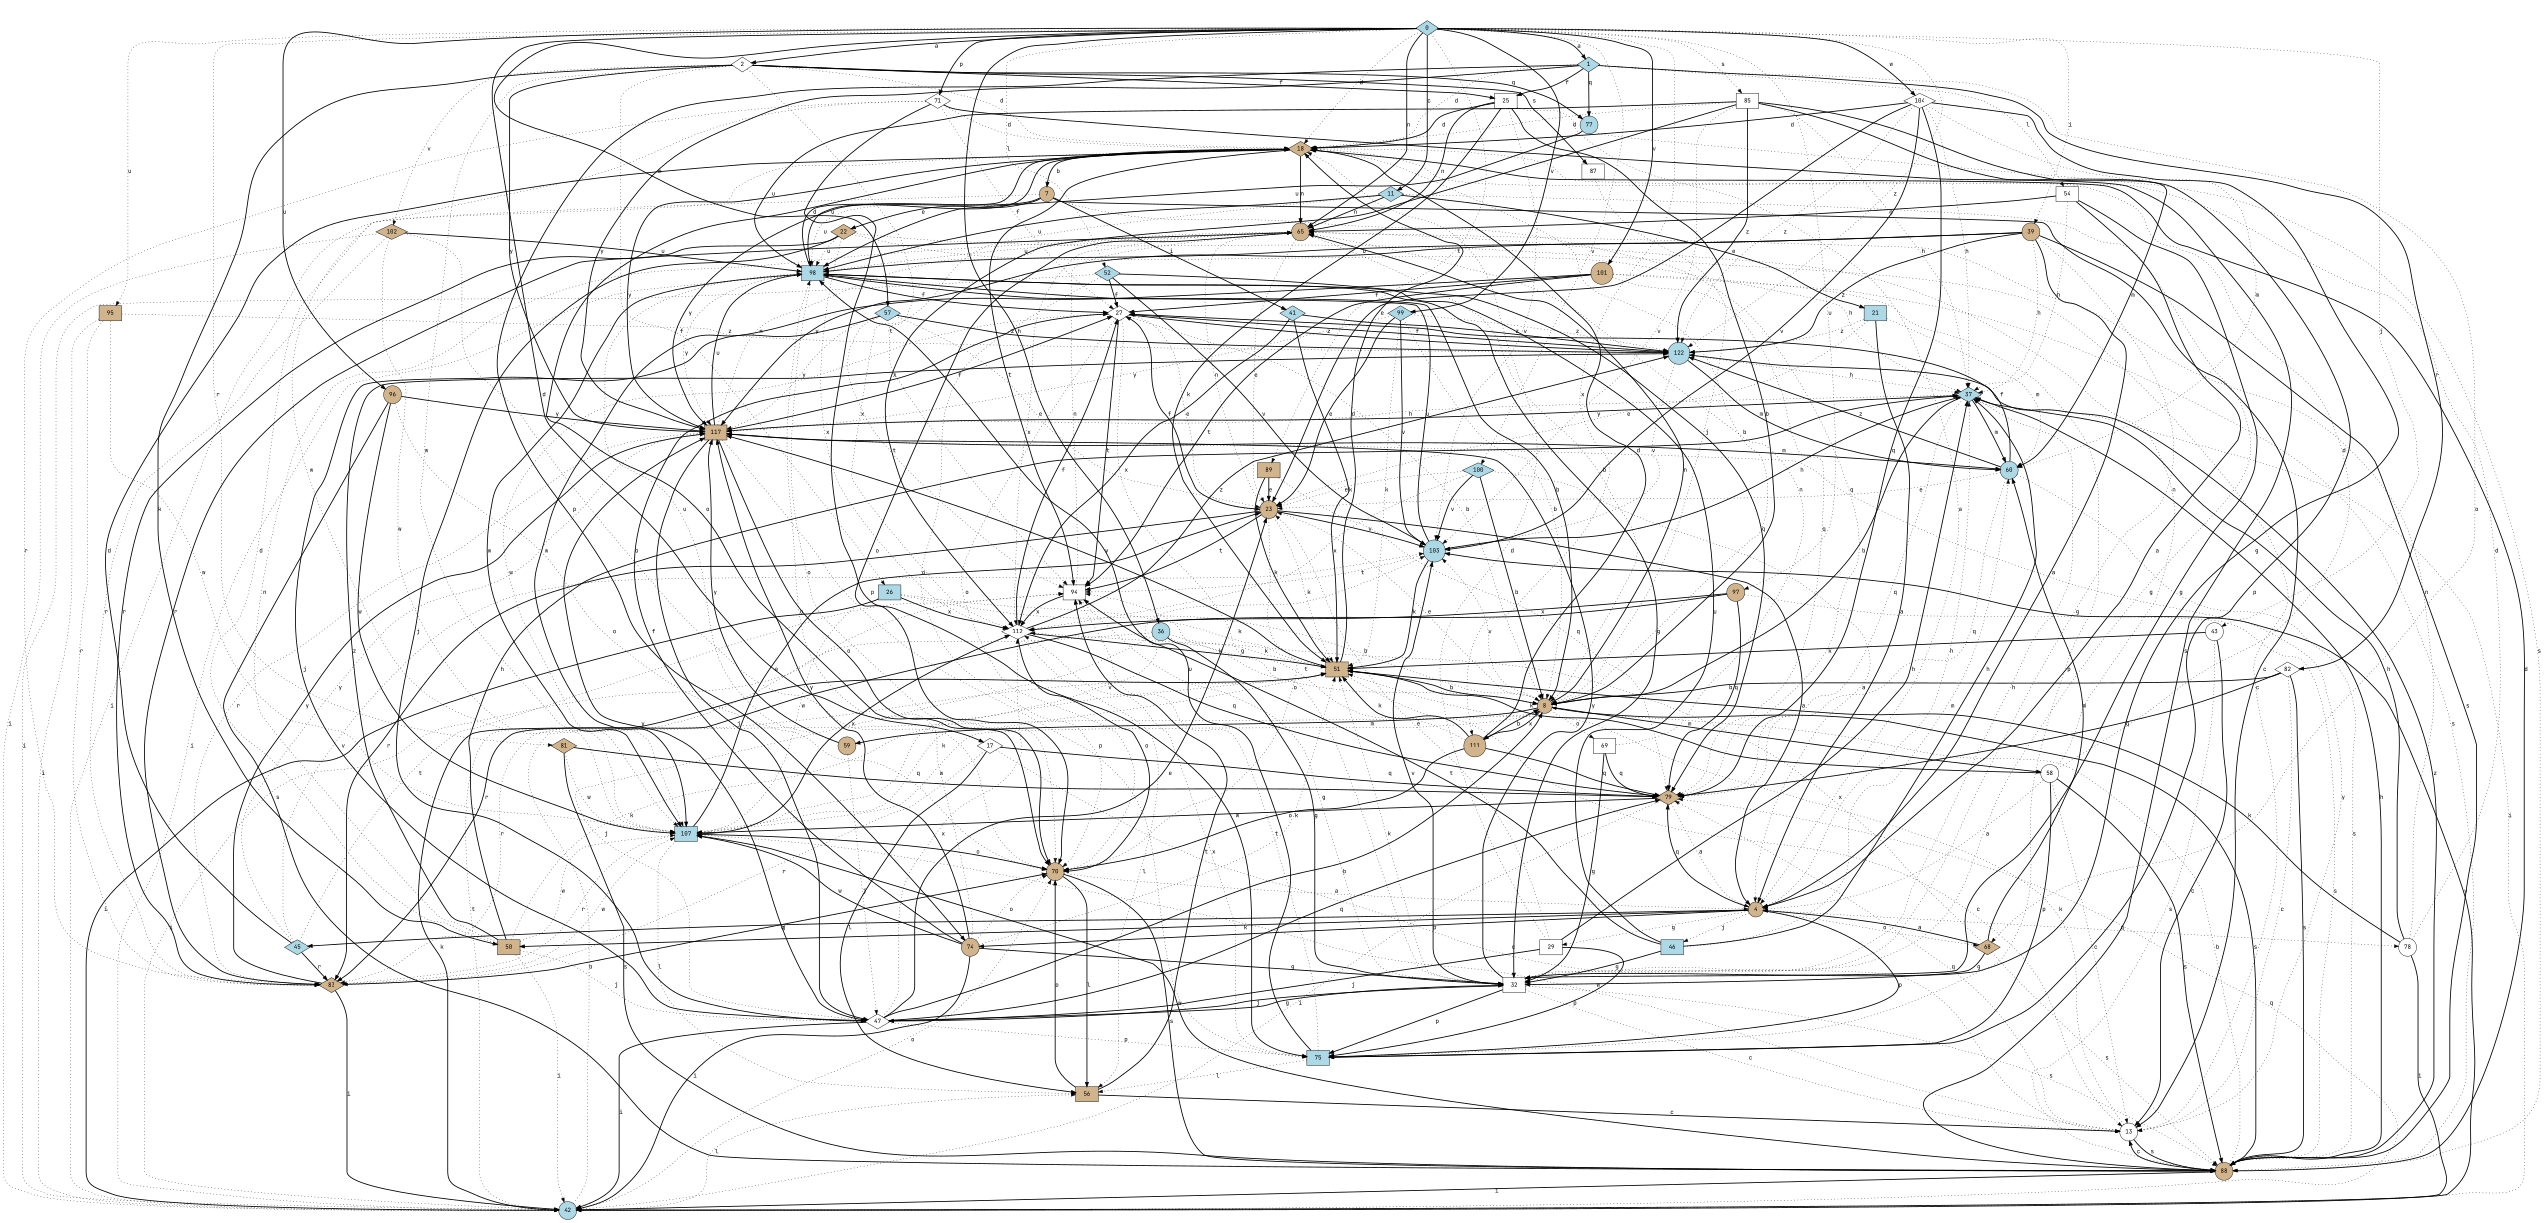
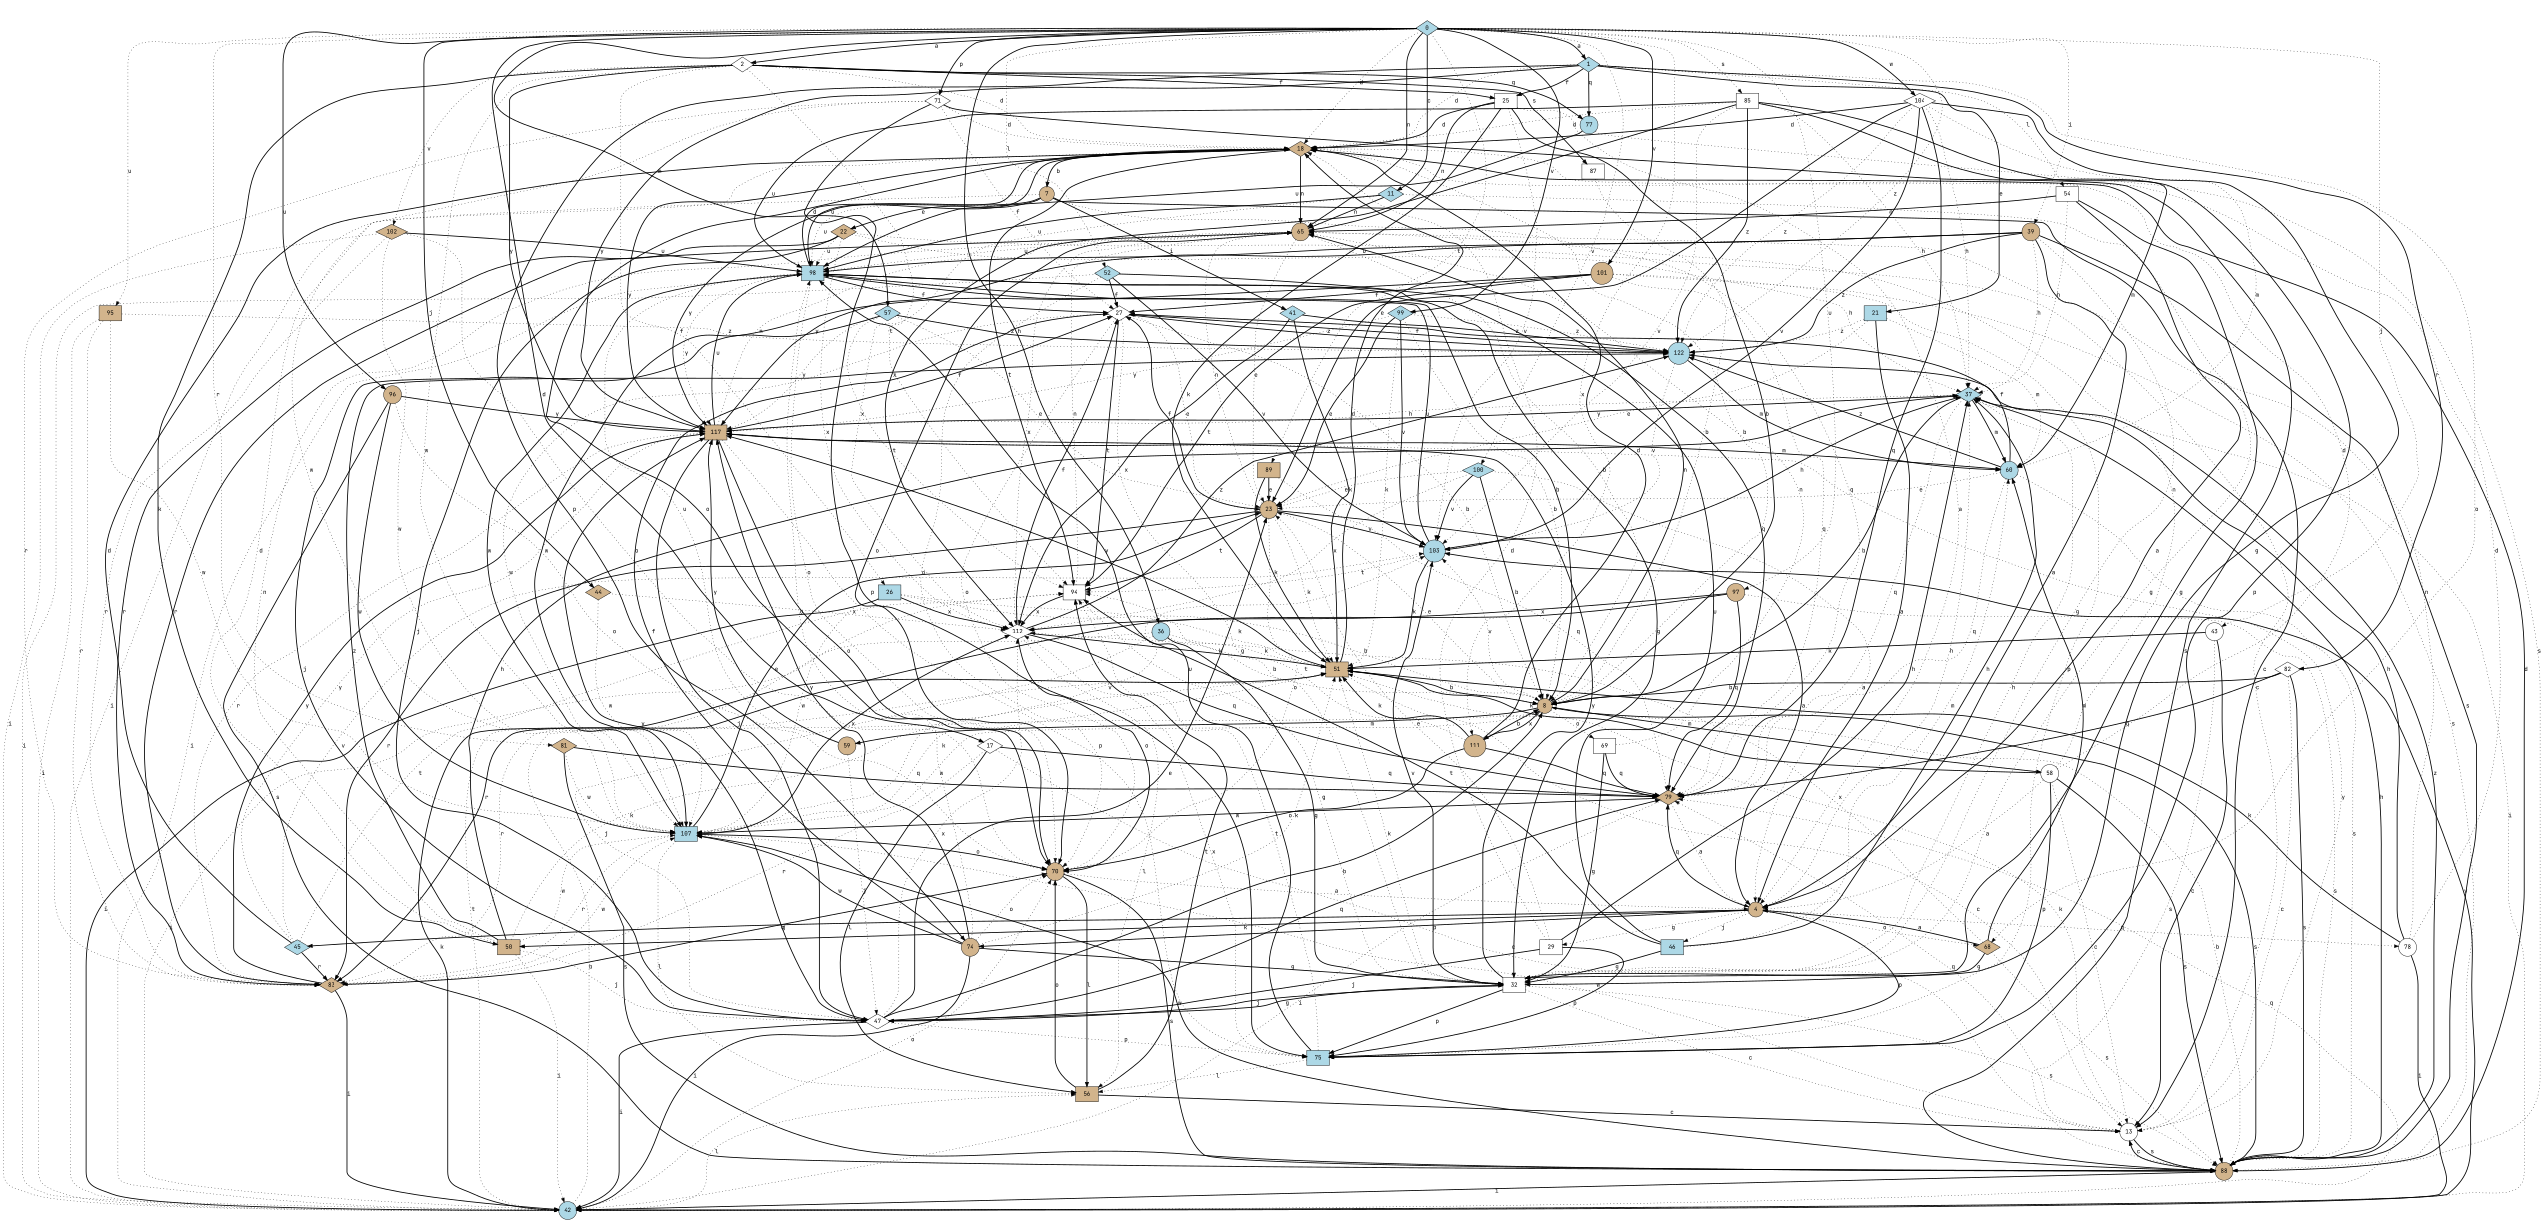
edge "11" -> "21": now "1" -> "21"
edge "122" -> "37": removed, label "h"
edge "87" -> "8": label "j" -> "b"
node "44": added
